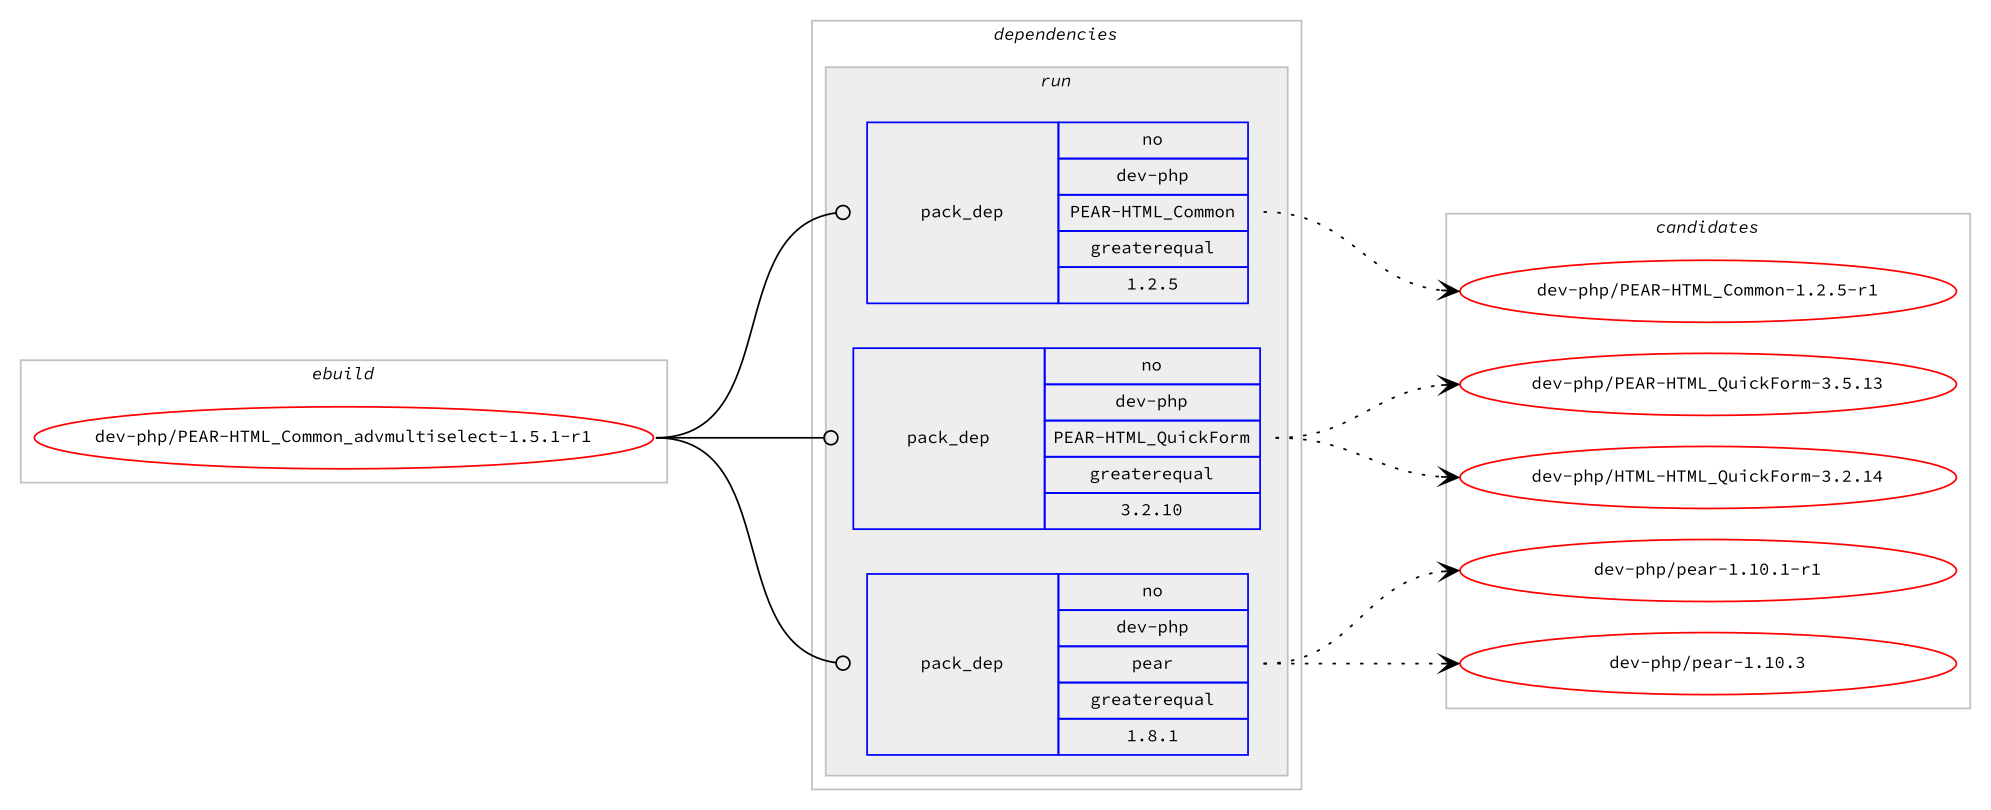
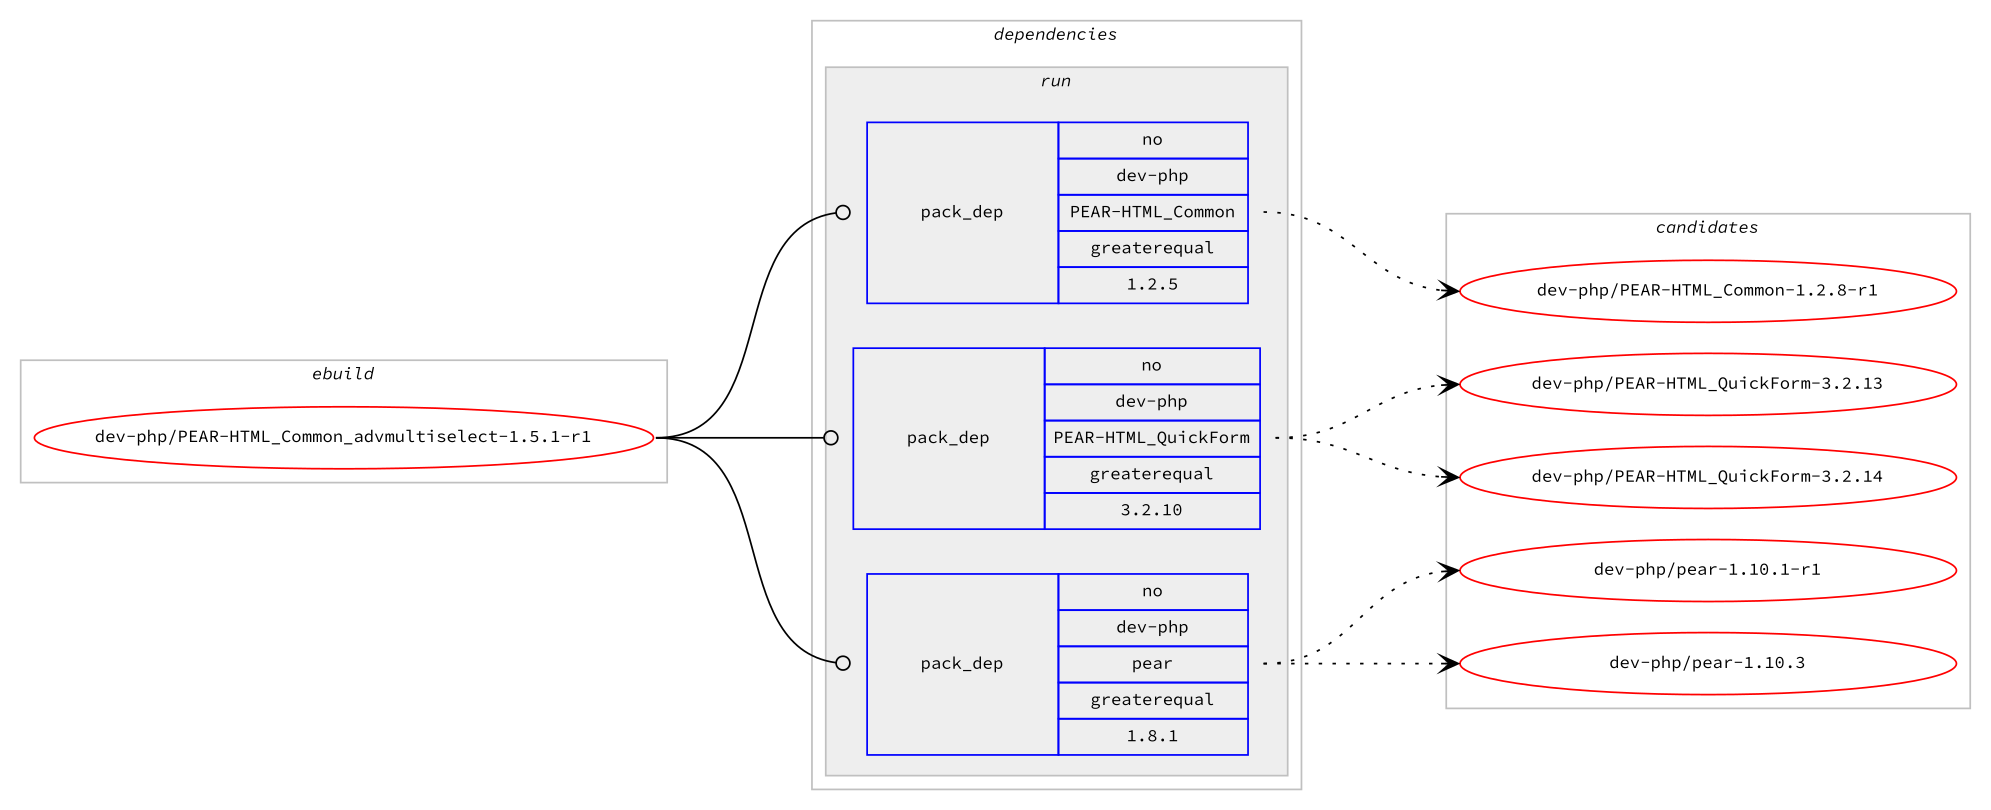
node "dev-php/PEAR-HTML_Common-1.2.5-r1": label "dev-php/PEAR-HTML_Common-1.2.5-r1" -> "dev-php/PEAR-HTML_Common-1.2.8-r1"
node "dev-php/PEAR-HTML_QuickForm-3.5.13": label "dev-php/PEAR-HTML_QuickForm-3.5.13" -> "dev-php/PEAR-HTML_QuickForm-3.2.13"
node "dev-php/HTML-HTML_QuickForm-3.2.14": label "dev-php/HTML-HTML_QuickForm-3.2.14" -> "dev-php/PEAR-HTML_QuickForm-3.2.14"
